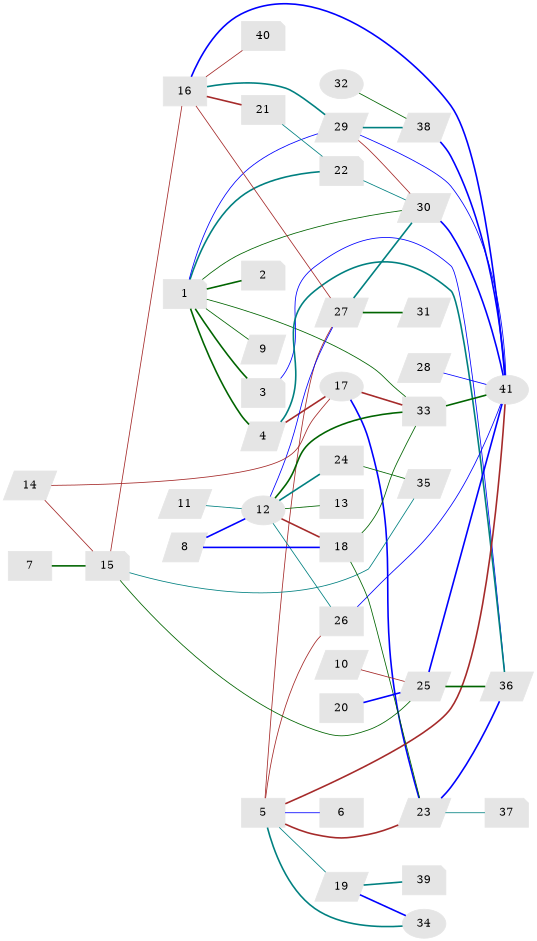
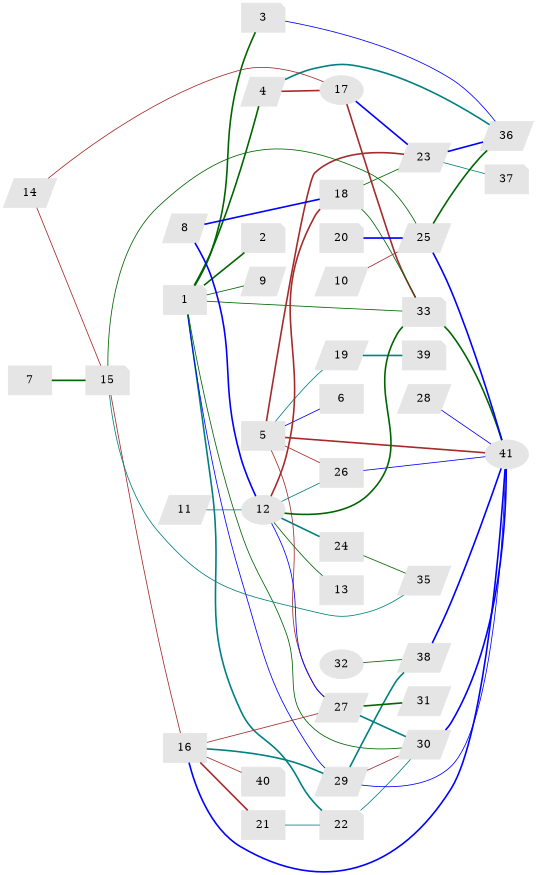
node "34": removed
